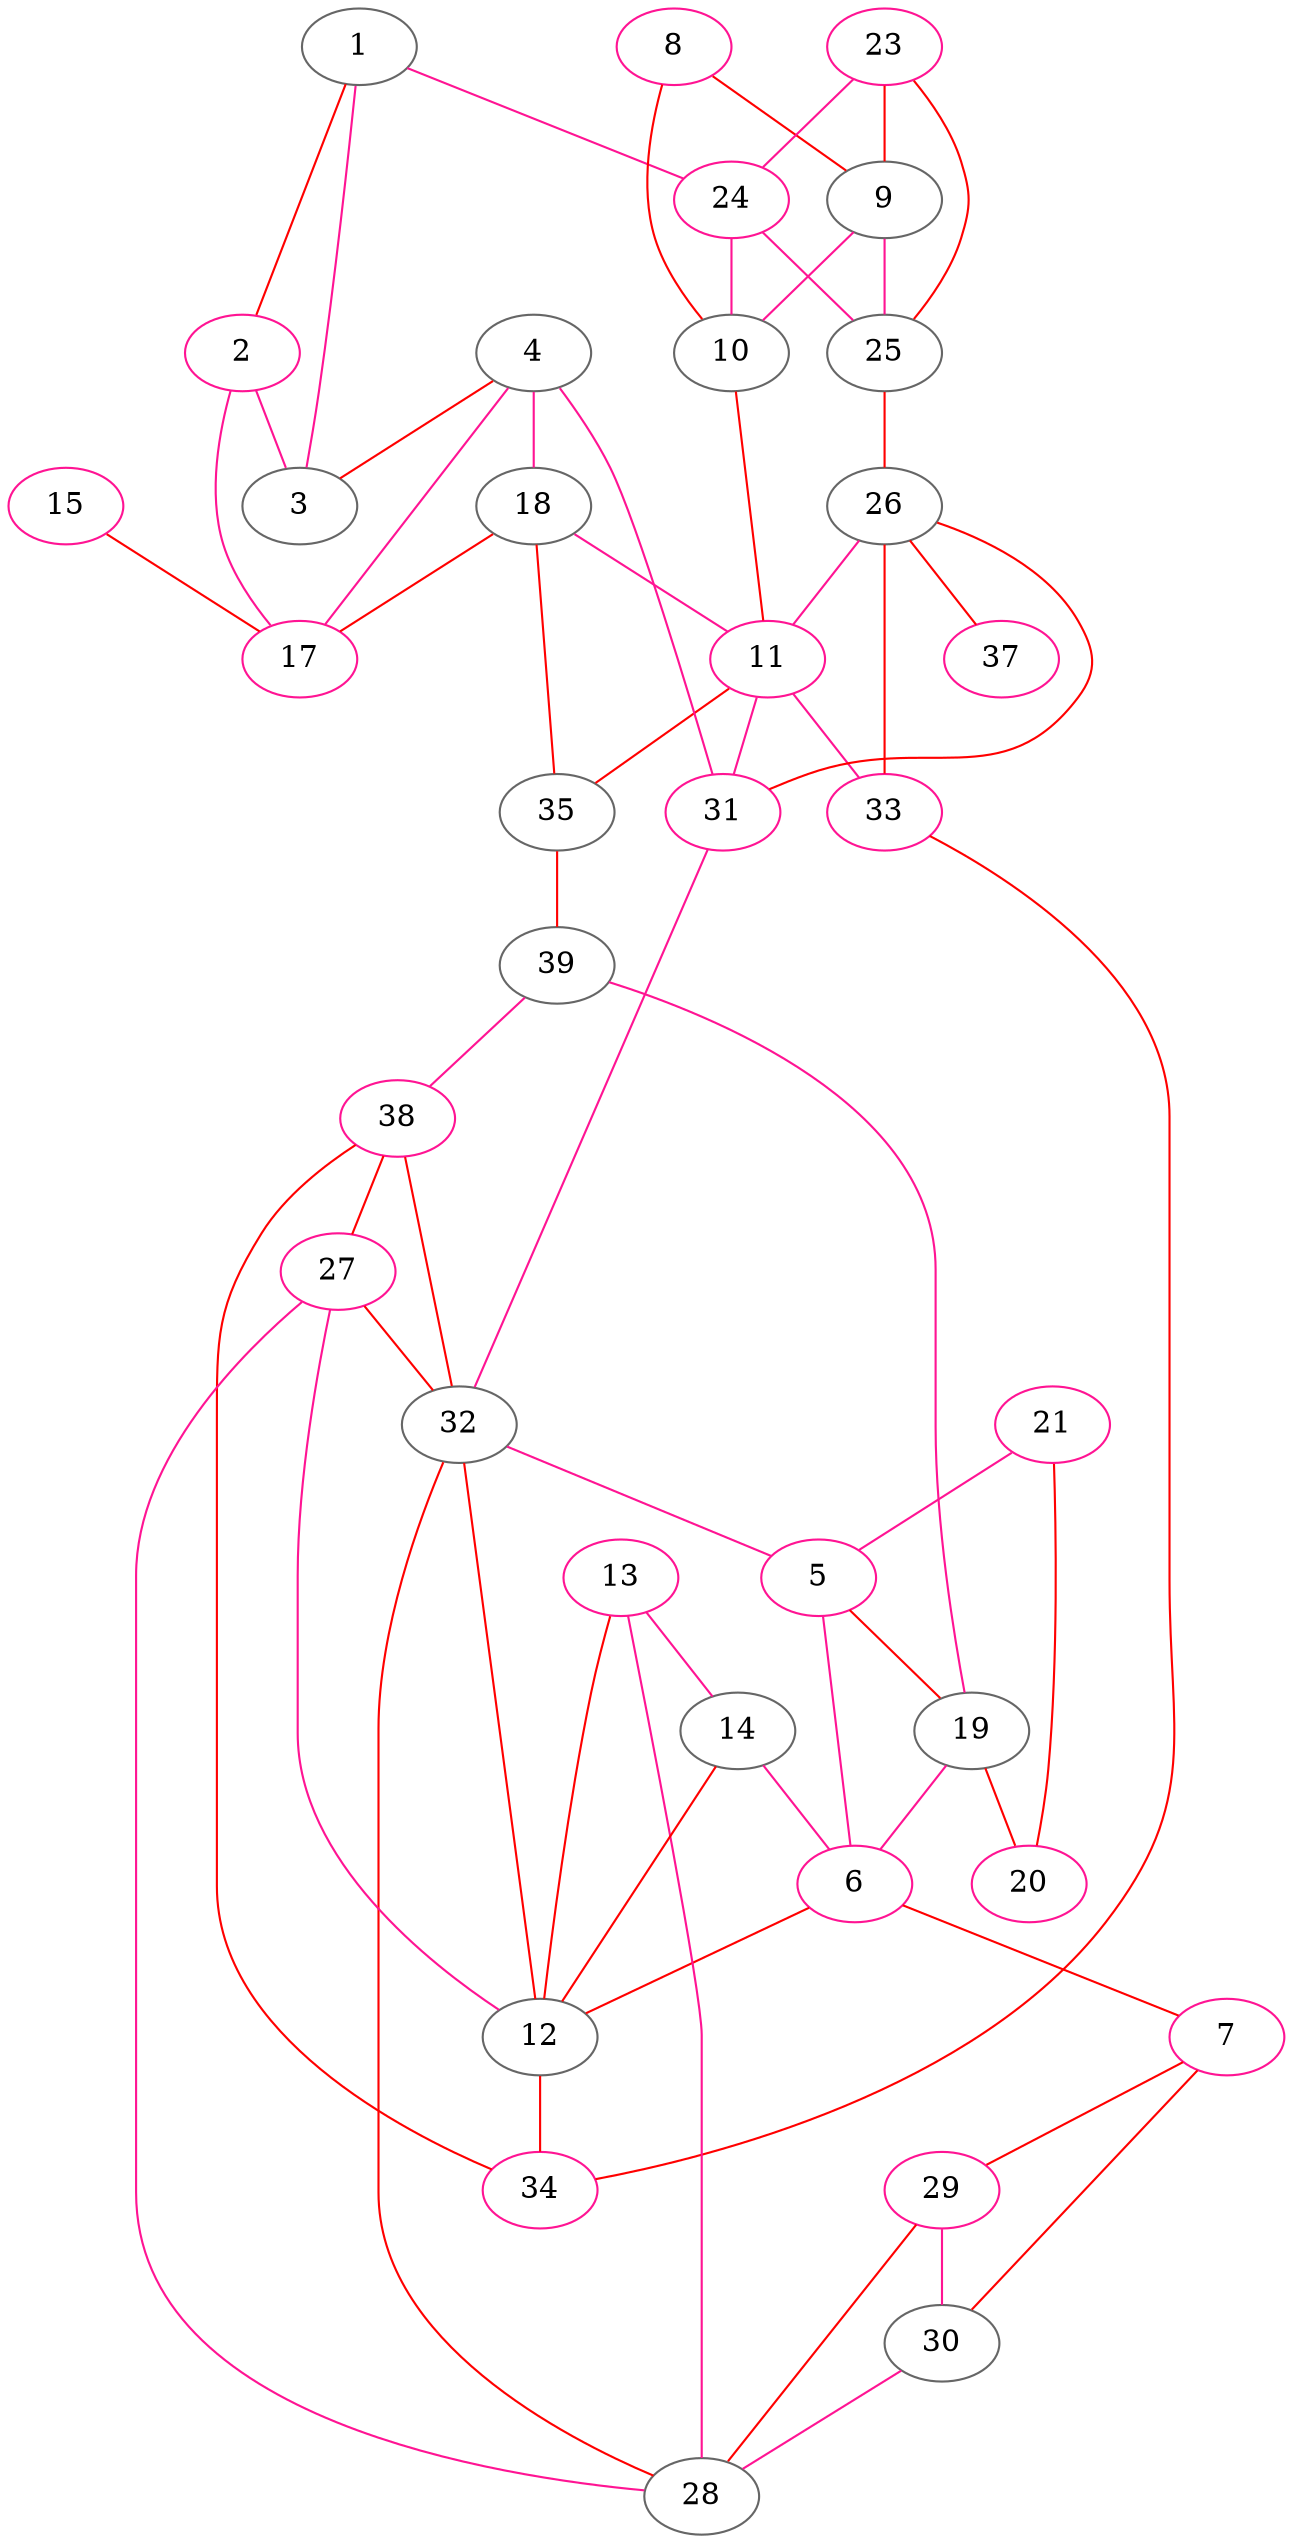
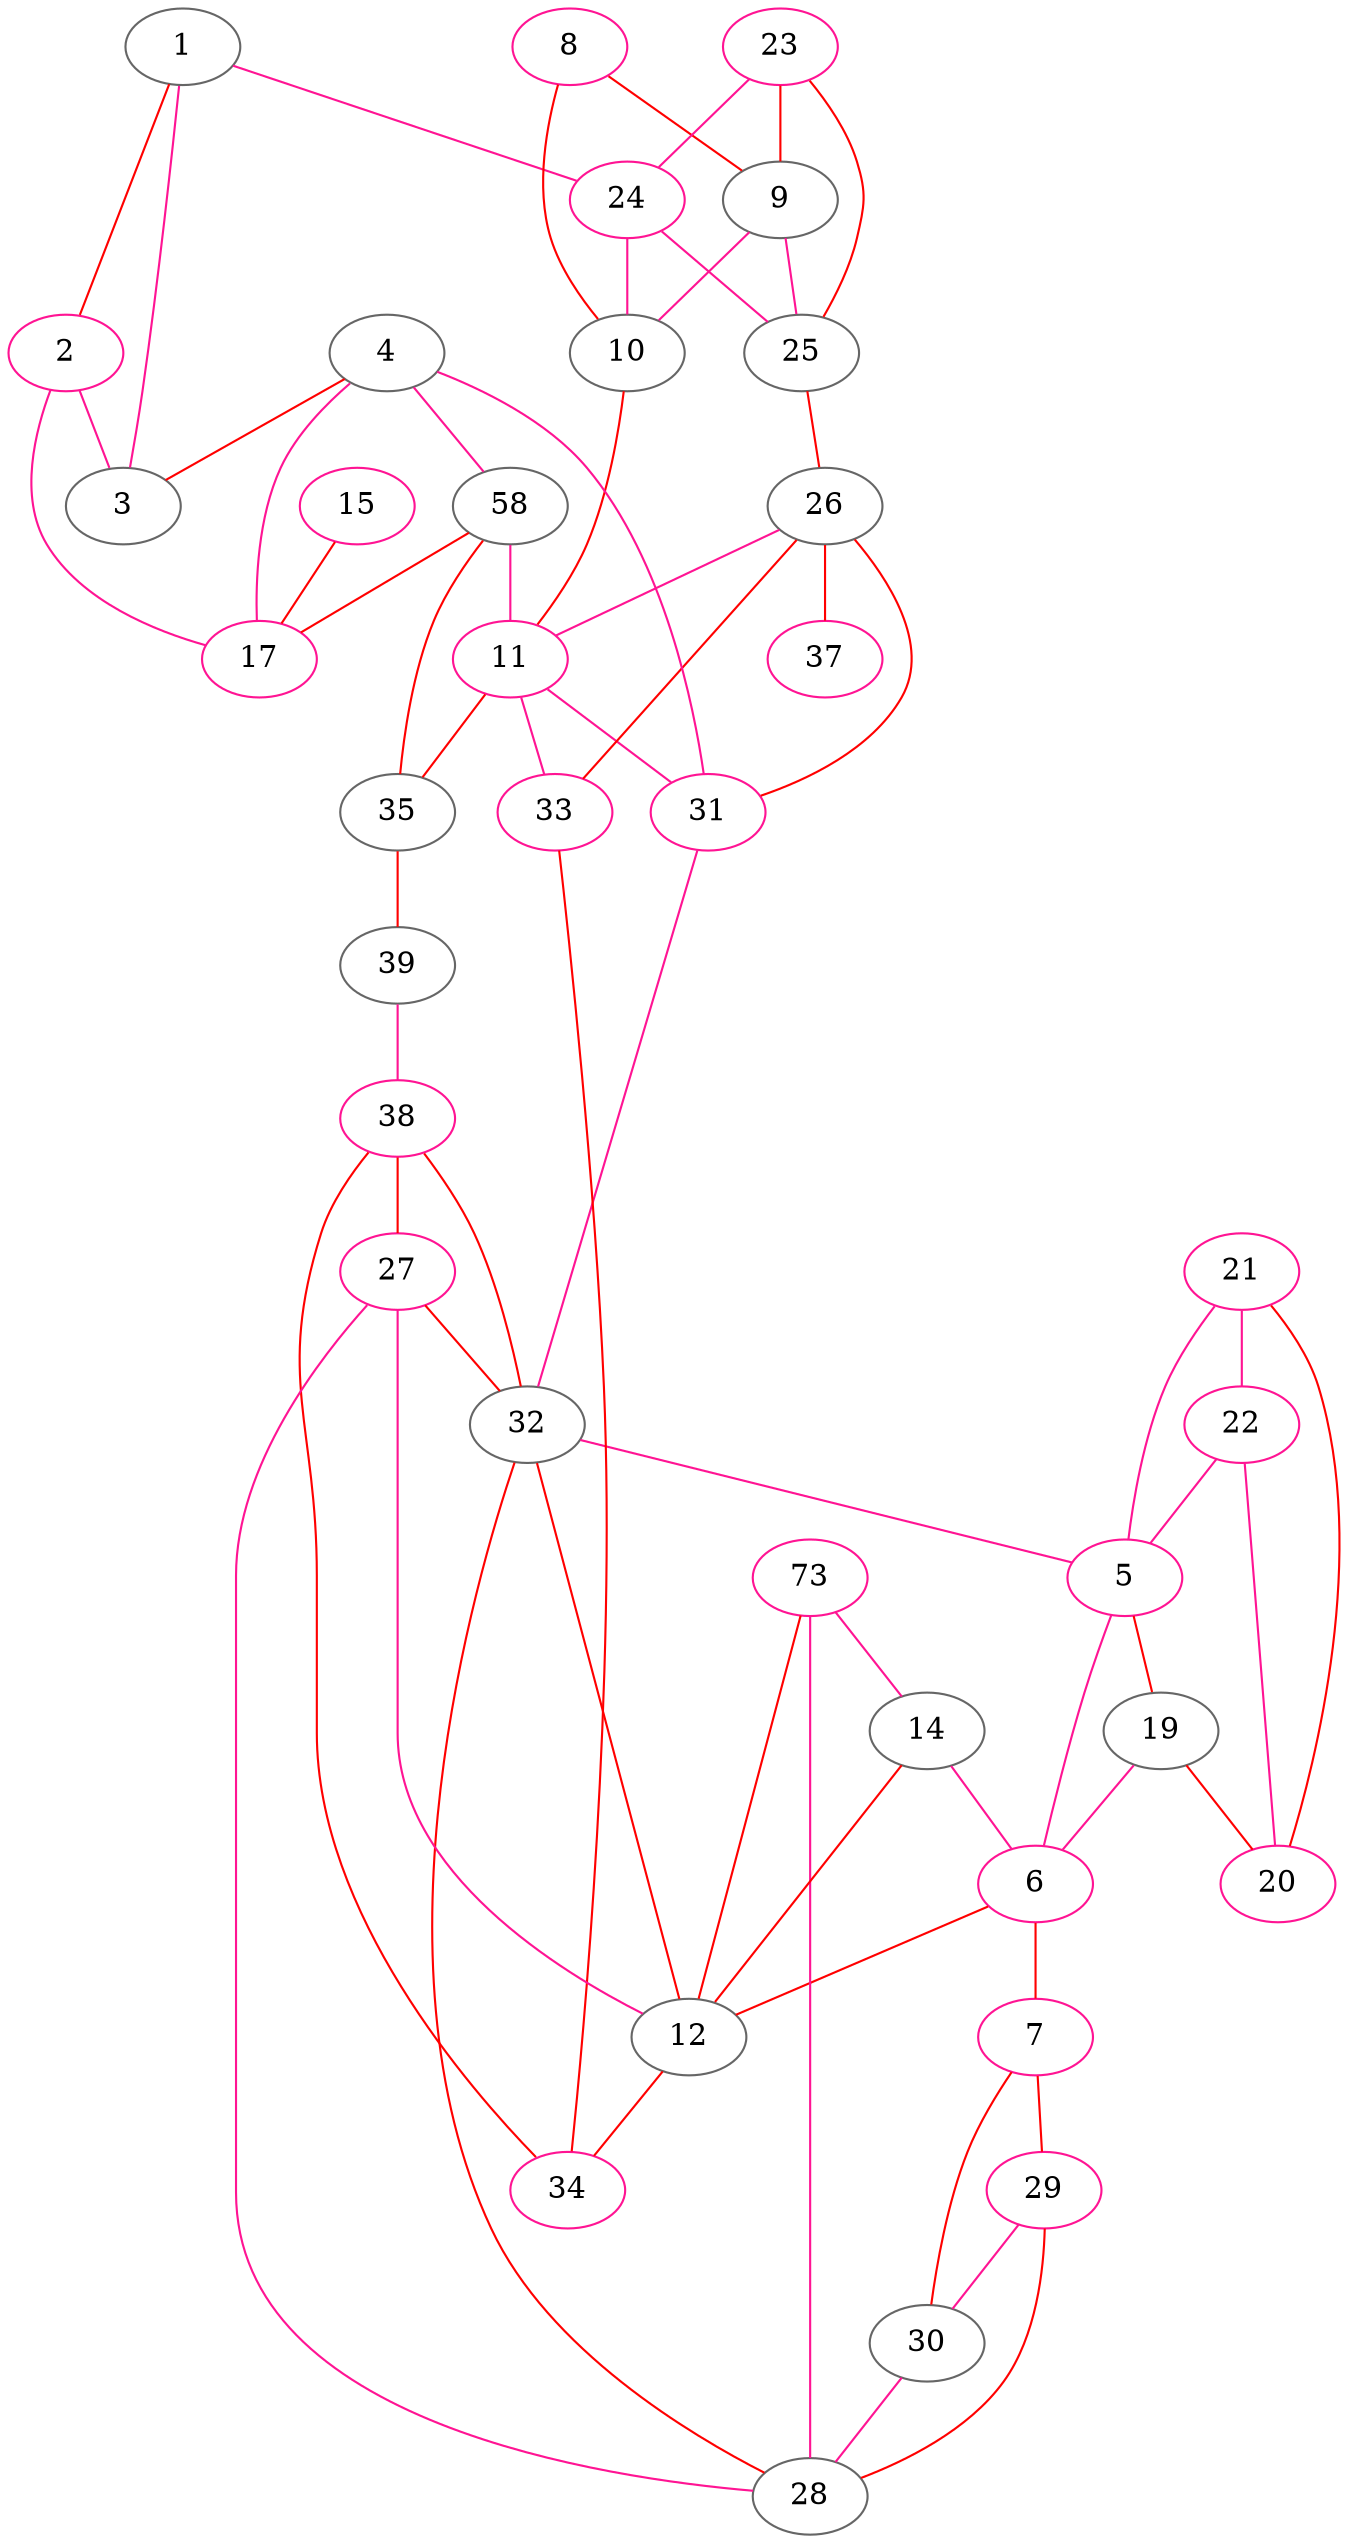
node "18": label "18" -> "58"
edge "39" -- "19": removed
node "22": added
node "13": label "13" -> "73"
